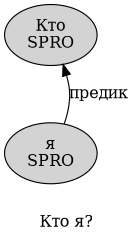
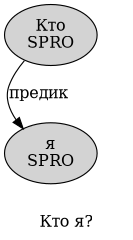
edge "я SPRO" -> "Кто SPRO": reversed
